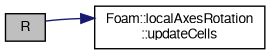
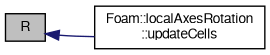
edge "R" -> "Foam::localAxesRotation ::updateCells": reversed
